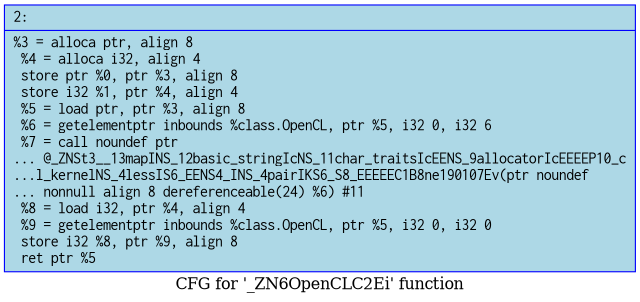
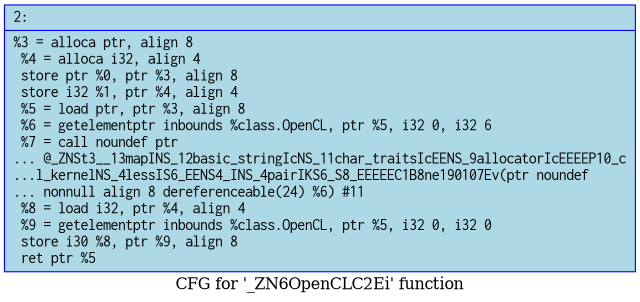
node "2:": text "store i32 %8, ptr %9, align 8" -> "store i30 %8, ptr %9, align 8"
